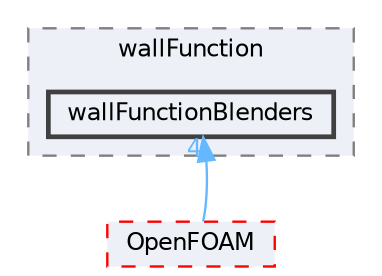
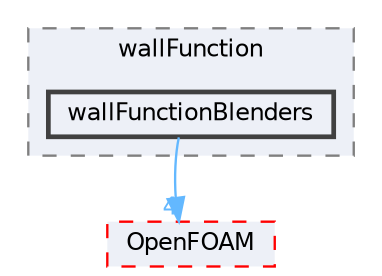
edge "OpenFOAM" -> "wallFunctionBlenders": reversed
